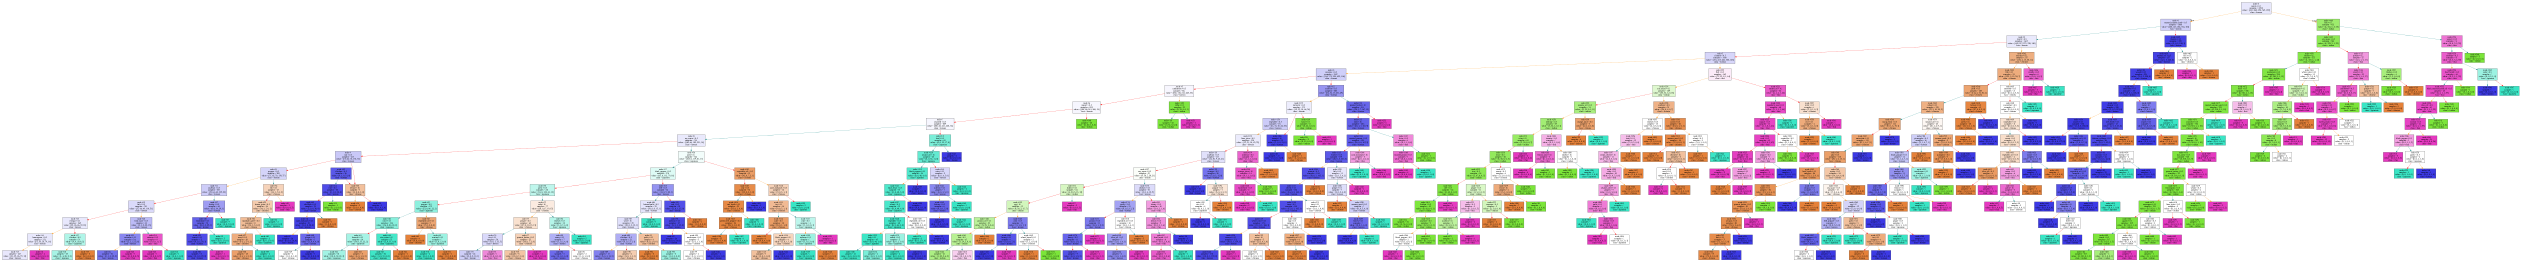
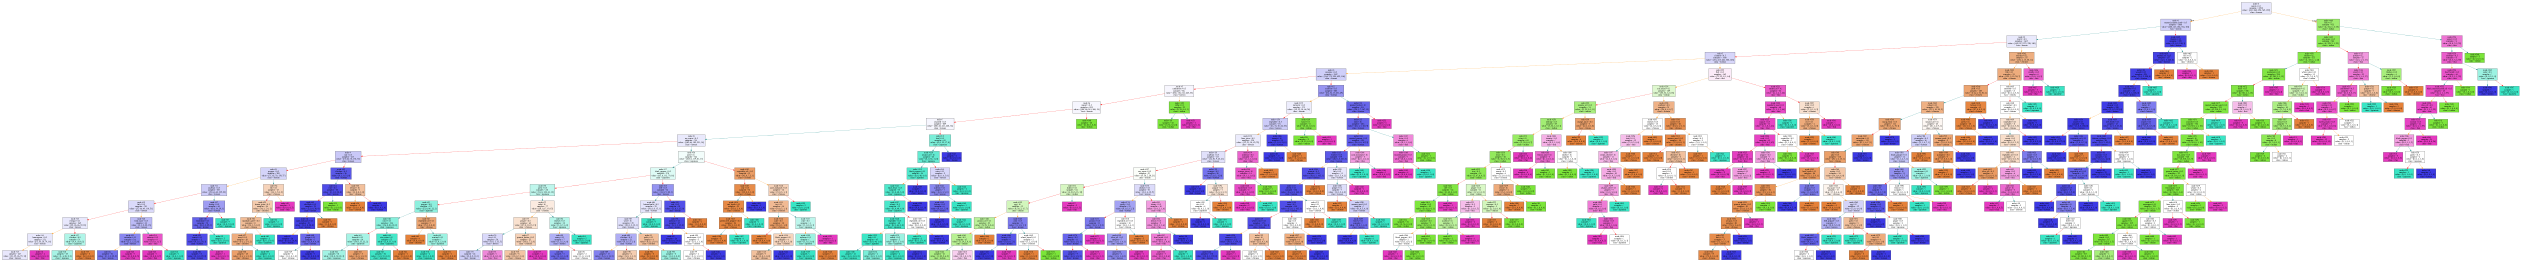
edge "node #153" -> "node #206": now "node #153" -> "node #154"
edge "node #9" -> "node #53": now "node #9" -> "node #43"
